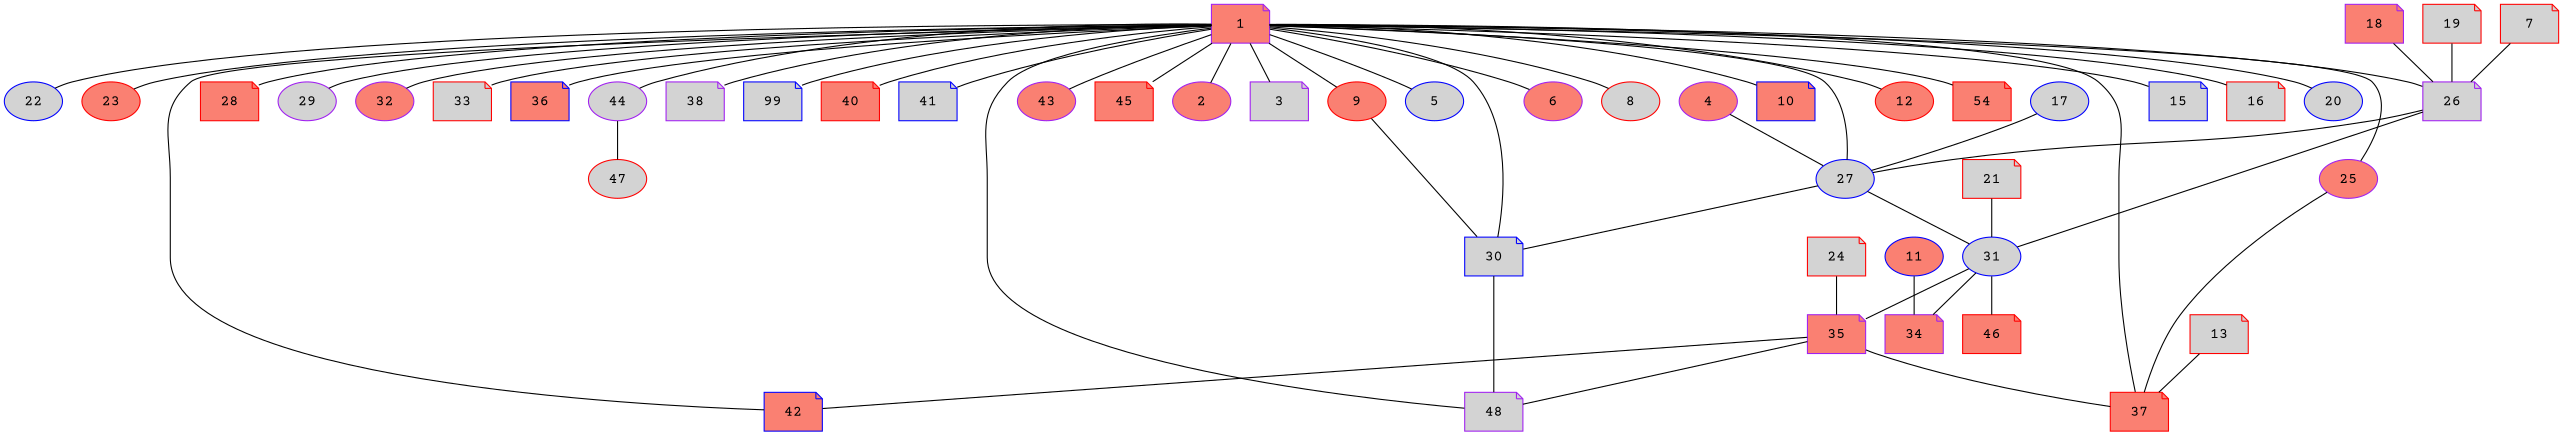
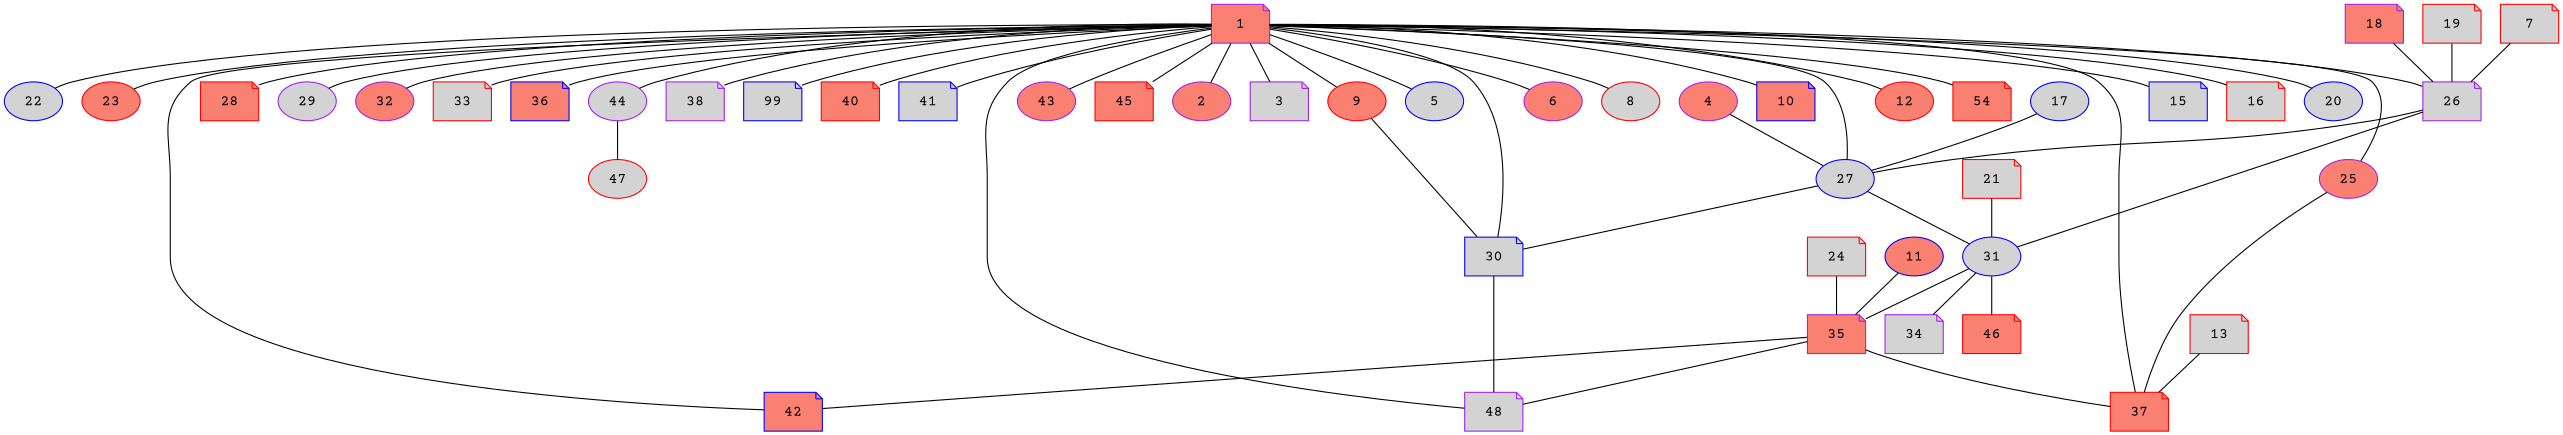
edge "11" -- "34": now "11" -- "35"
node "34": fillcolor salmon -> lightgrey
